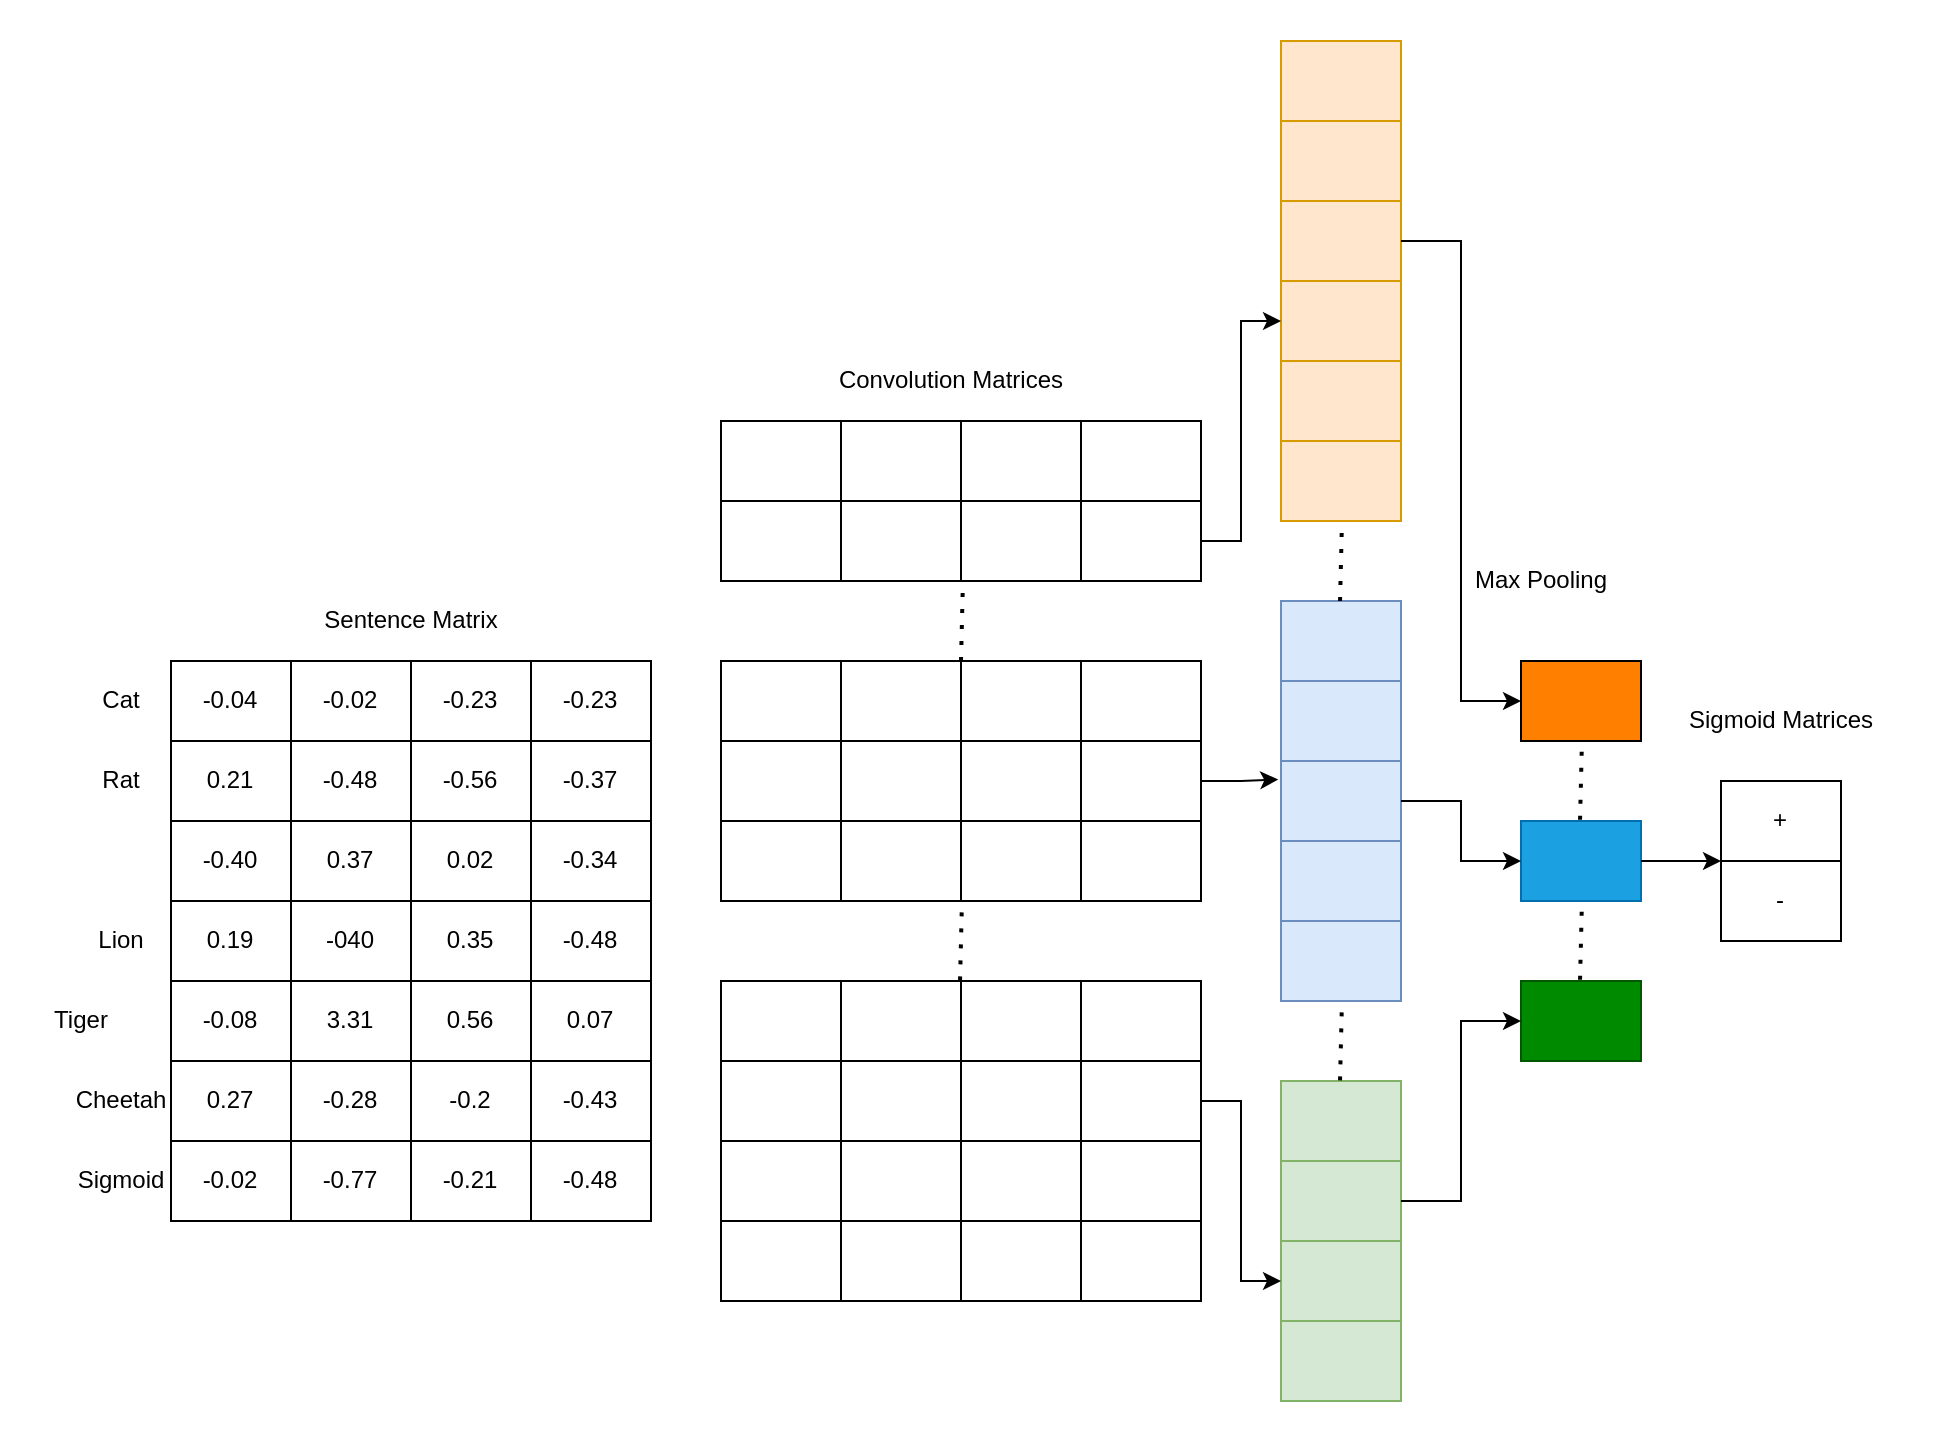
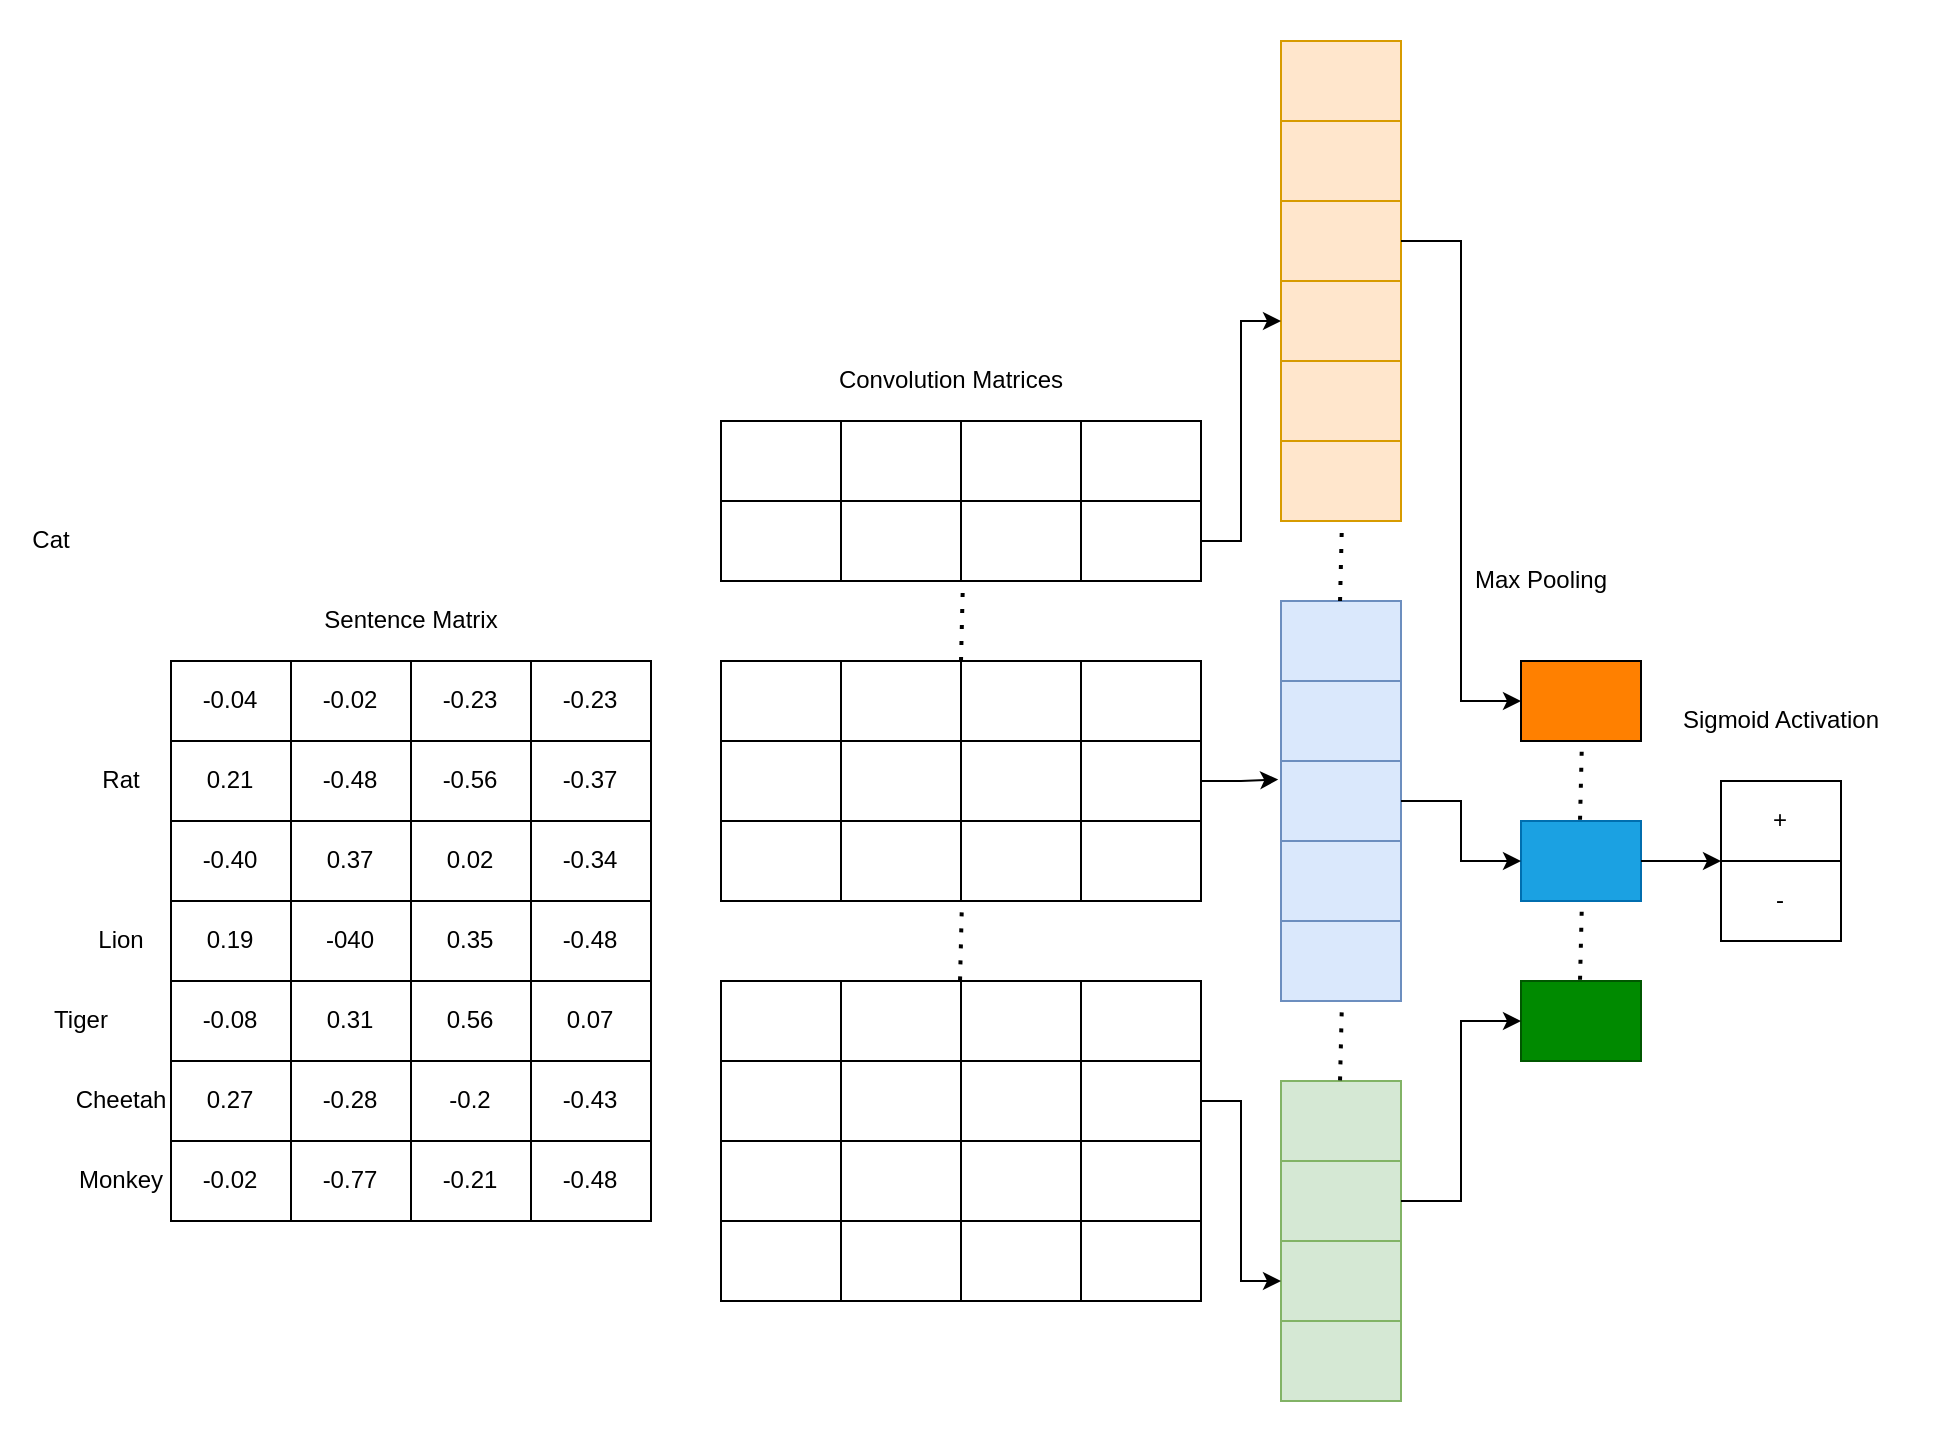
node "Cat": moved (121, 701) -> (51, 541)
node "Sigmoid Matrices": label "Sigmoid Matrices" -> "Sigmoid Activation"
node "3.31": label "3.31" -> "0.31"
node "Sigmoid": label "Sigmoid" -> "Monkey"
